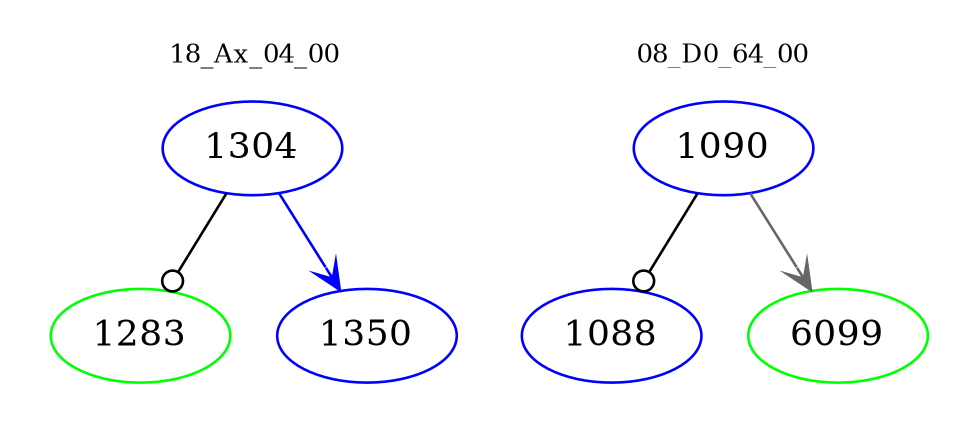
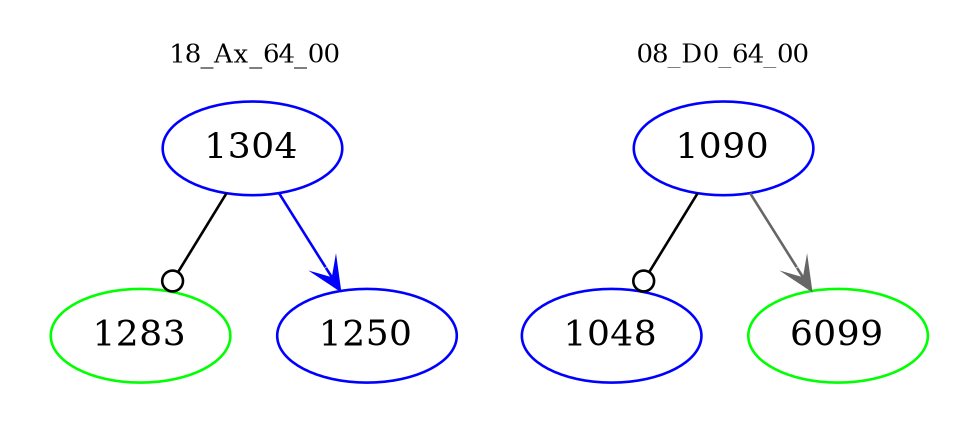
cluster "18_Ax_04_00": label "18_Ax_04_00" -> "18_Ax_64_00"
node "1350": label "1350" -> "1250"
node "1088": label "1088" -> "1048"
